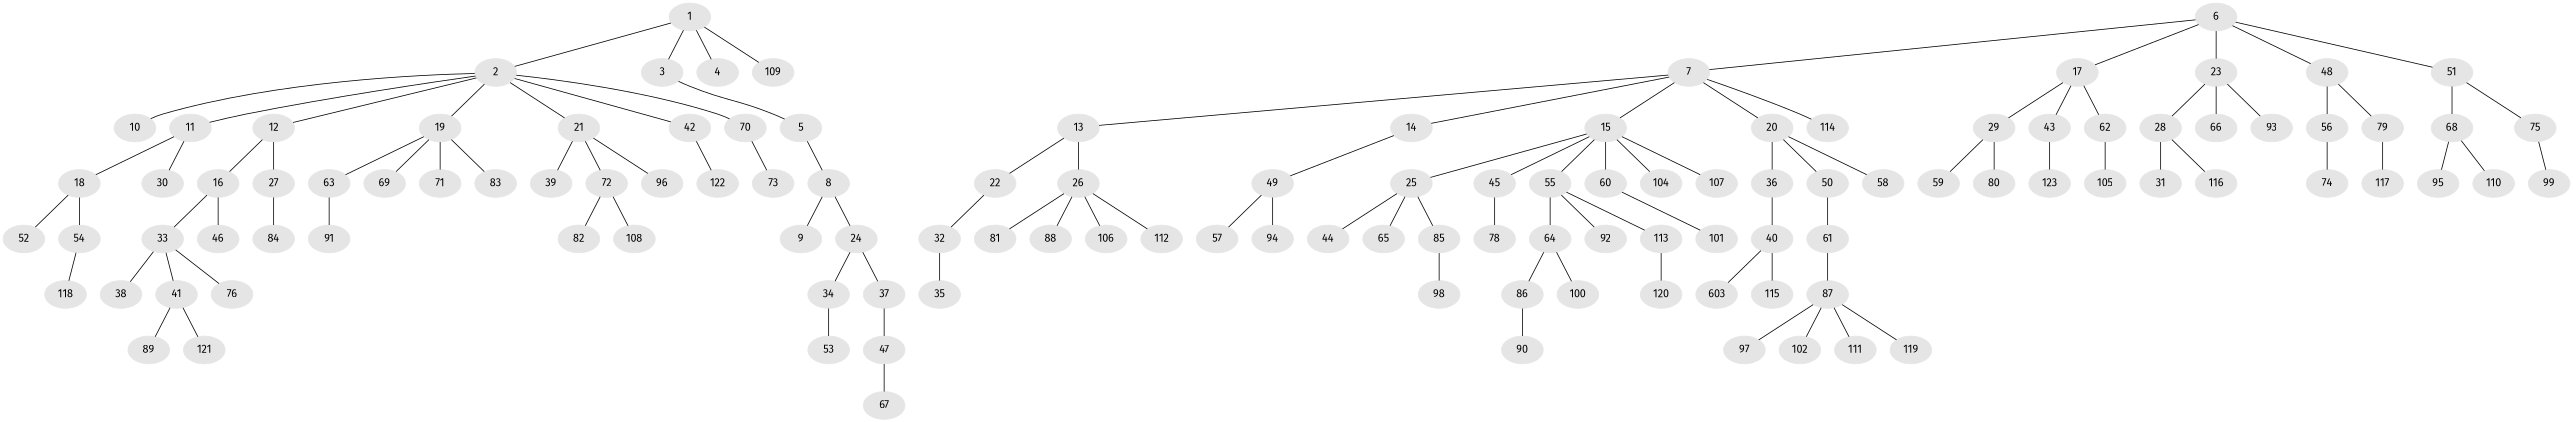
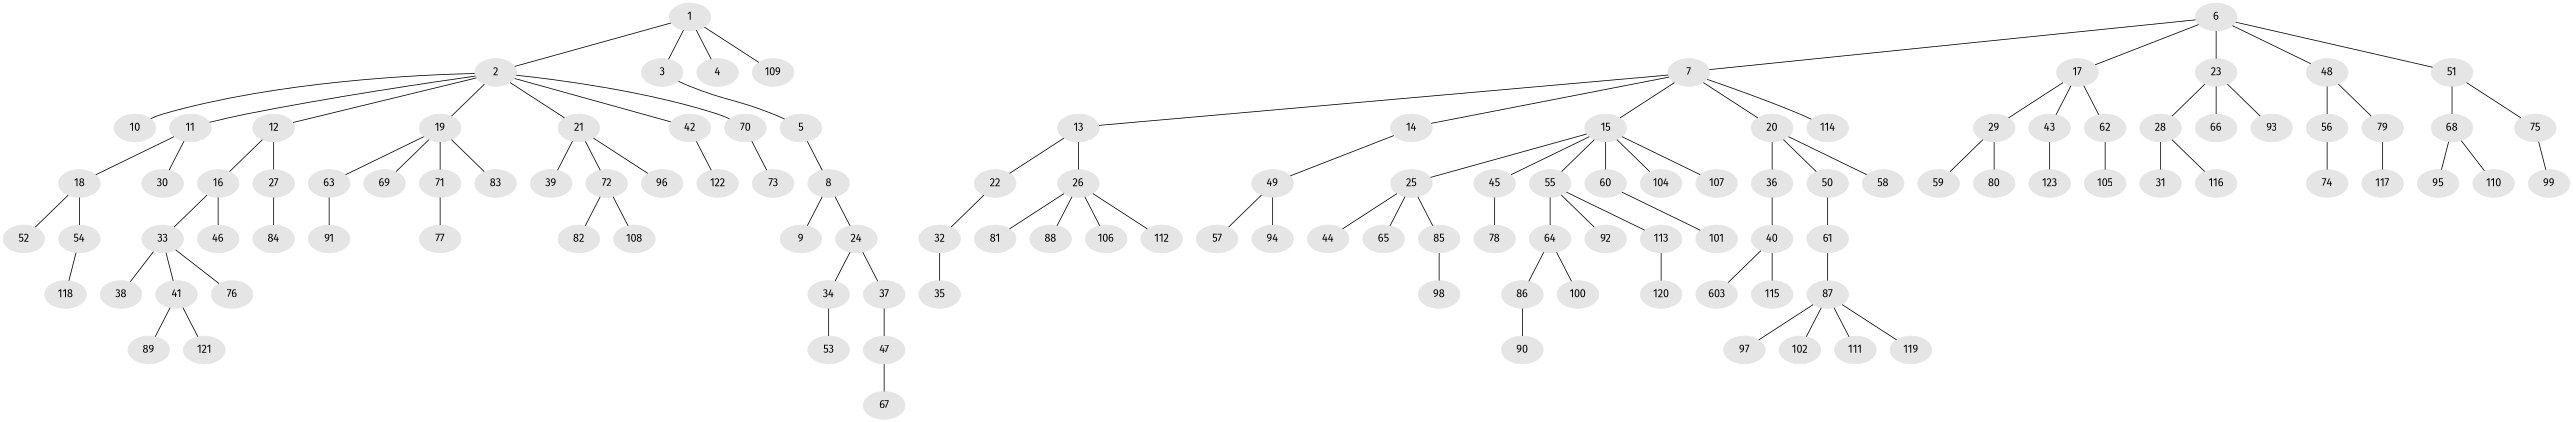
node "77": added
